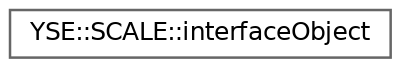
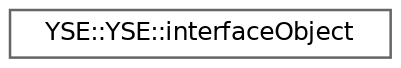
node "YSE::SCALE::interfaceObject": label "YSE::SCALE::interfaceObject" -> "YSE::YSE::interfaceObject"
